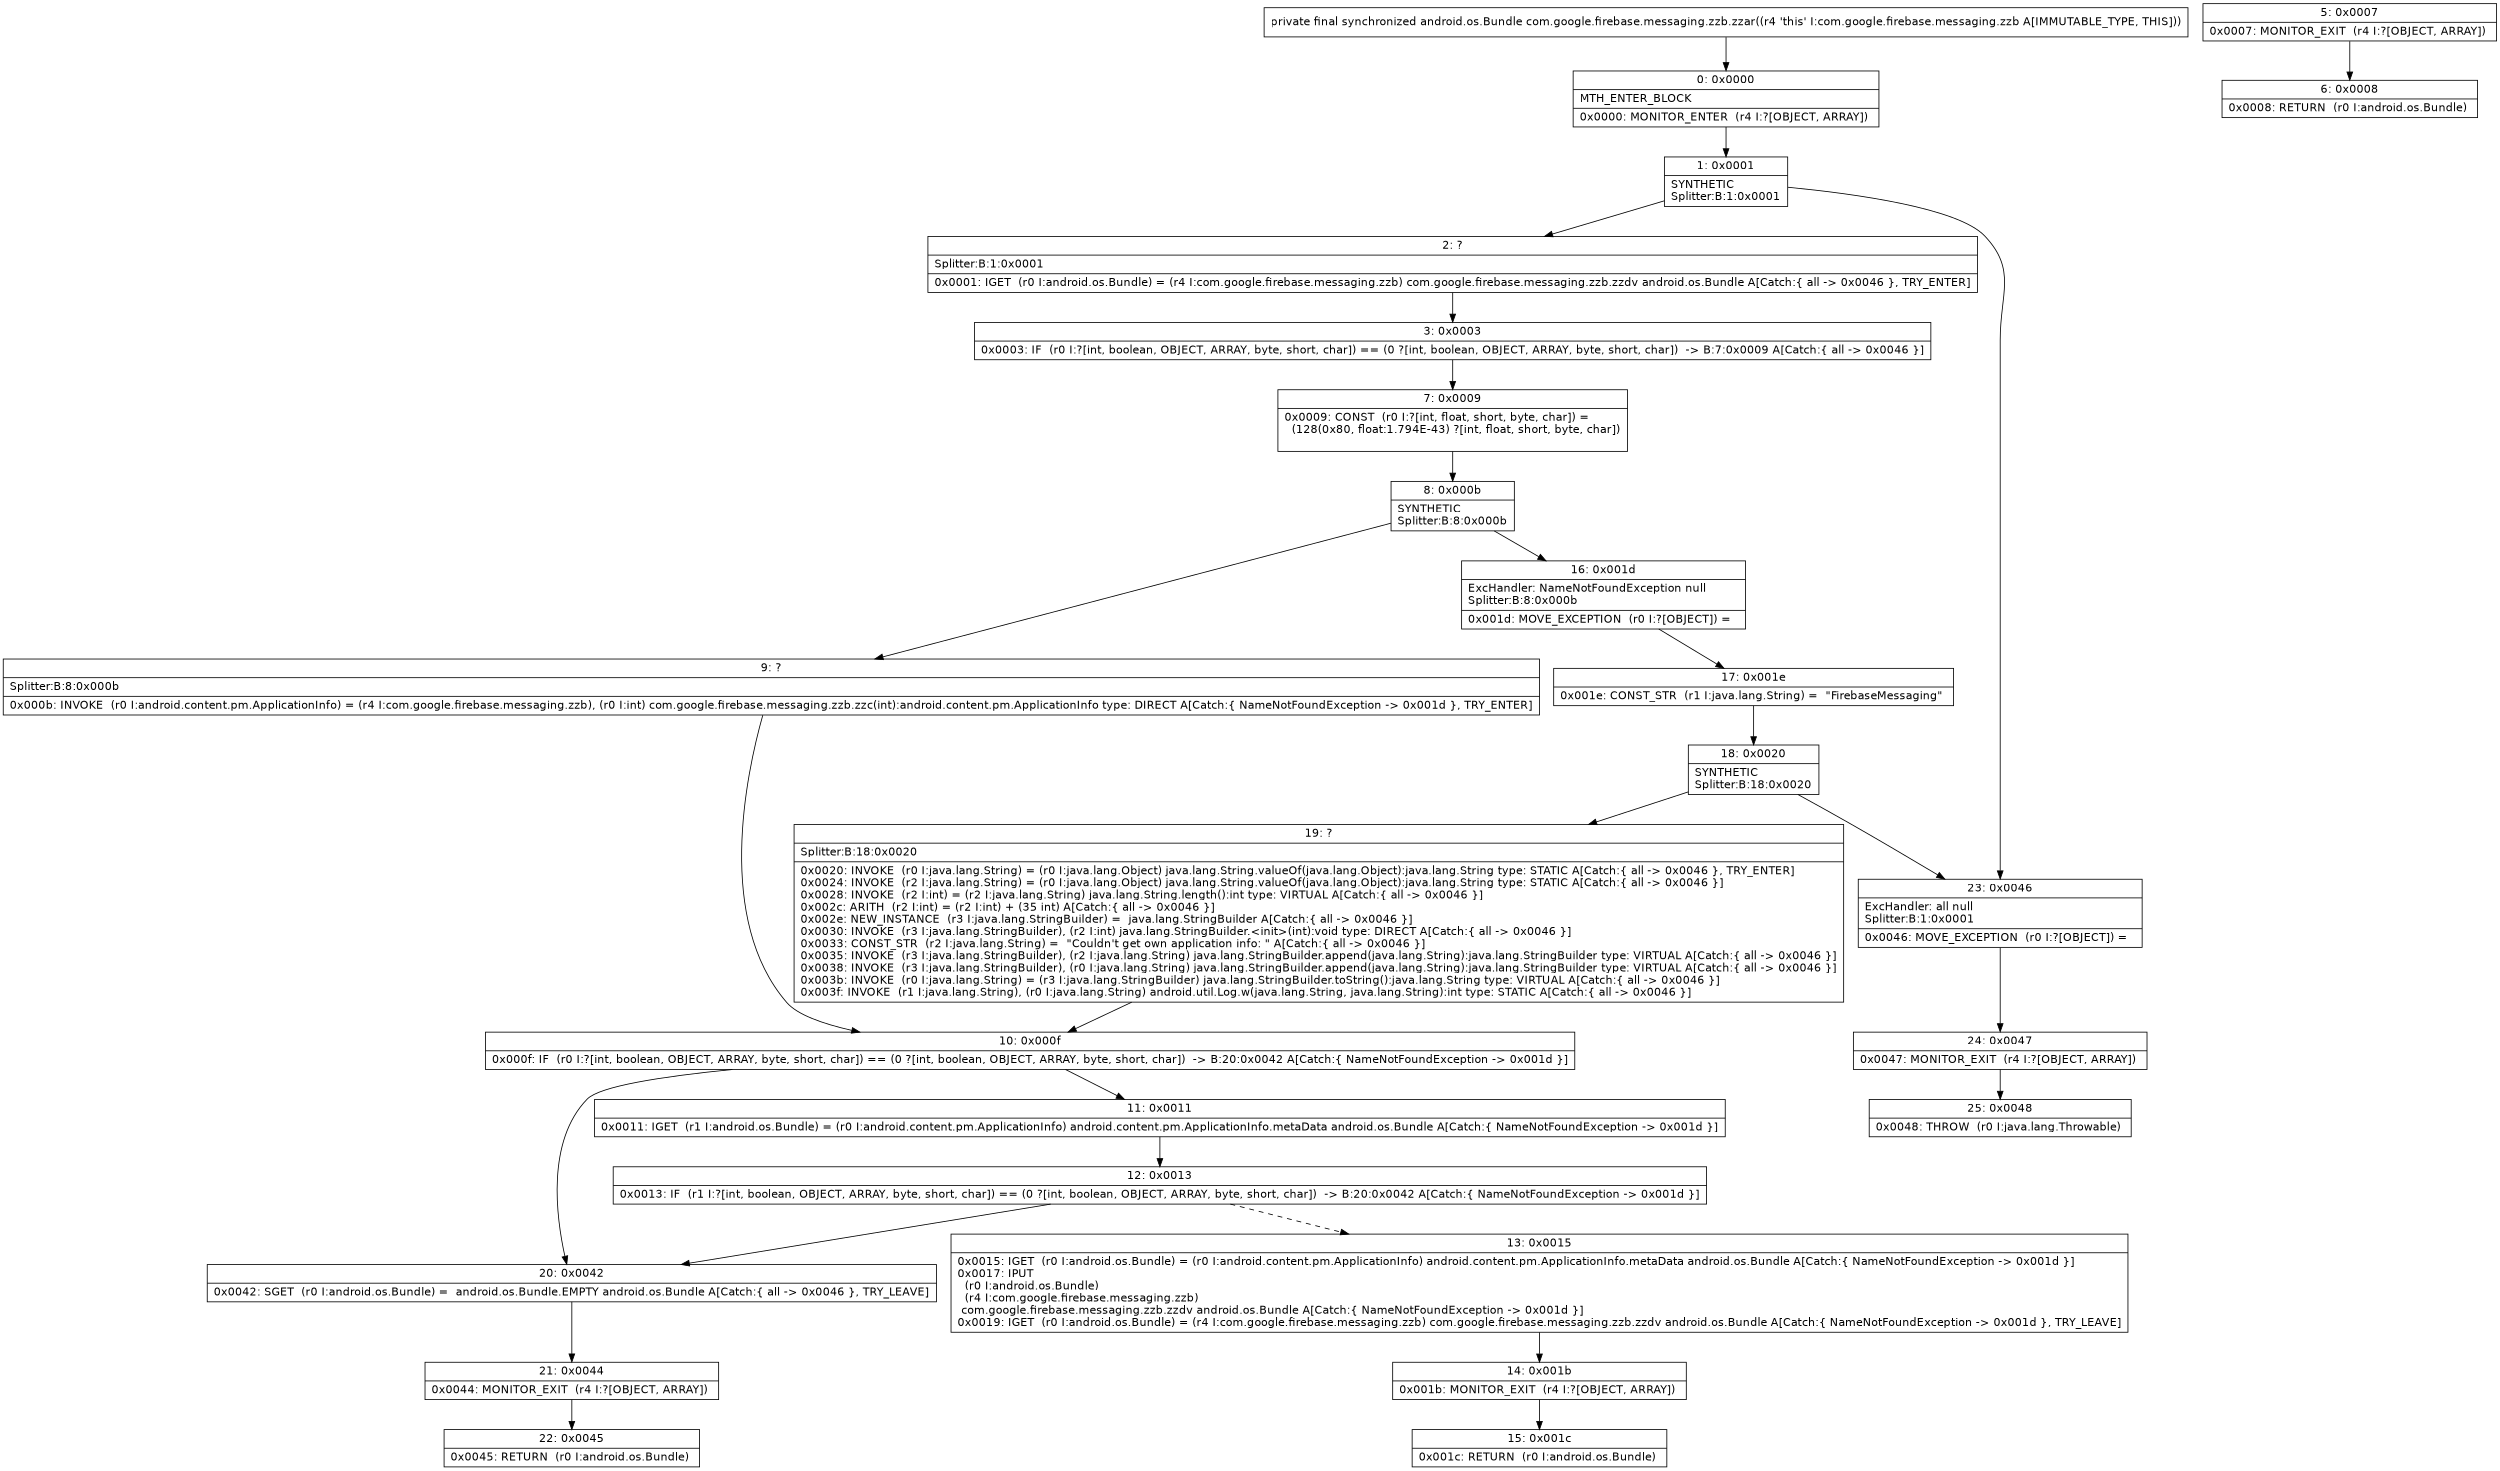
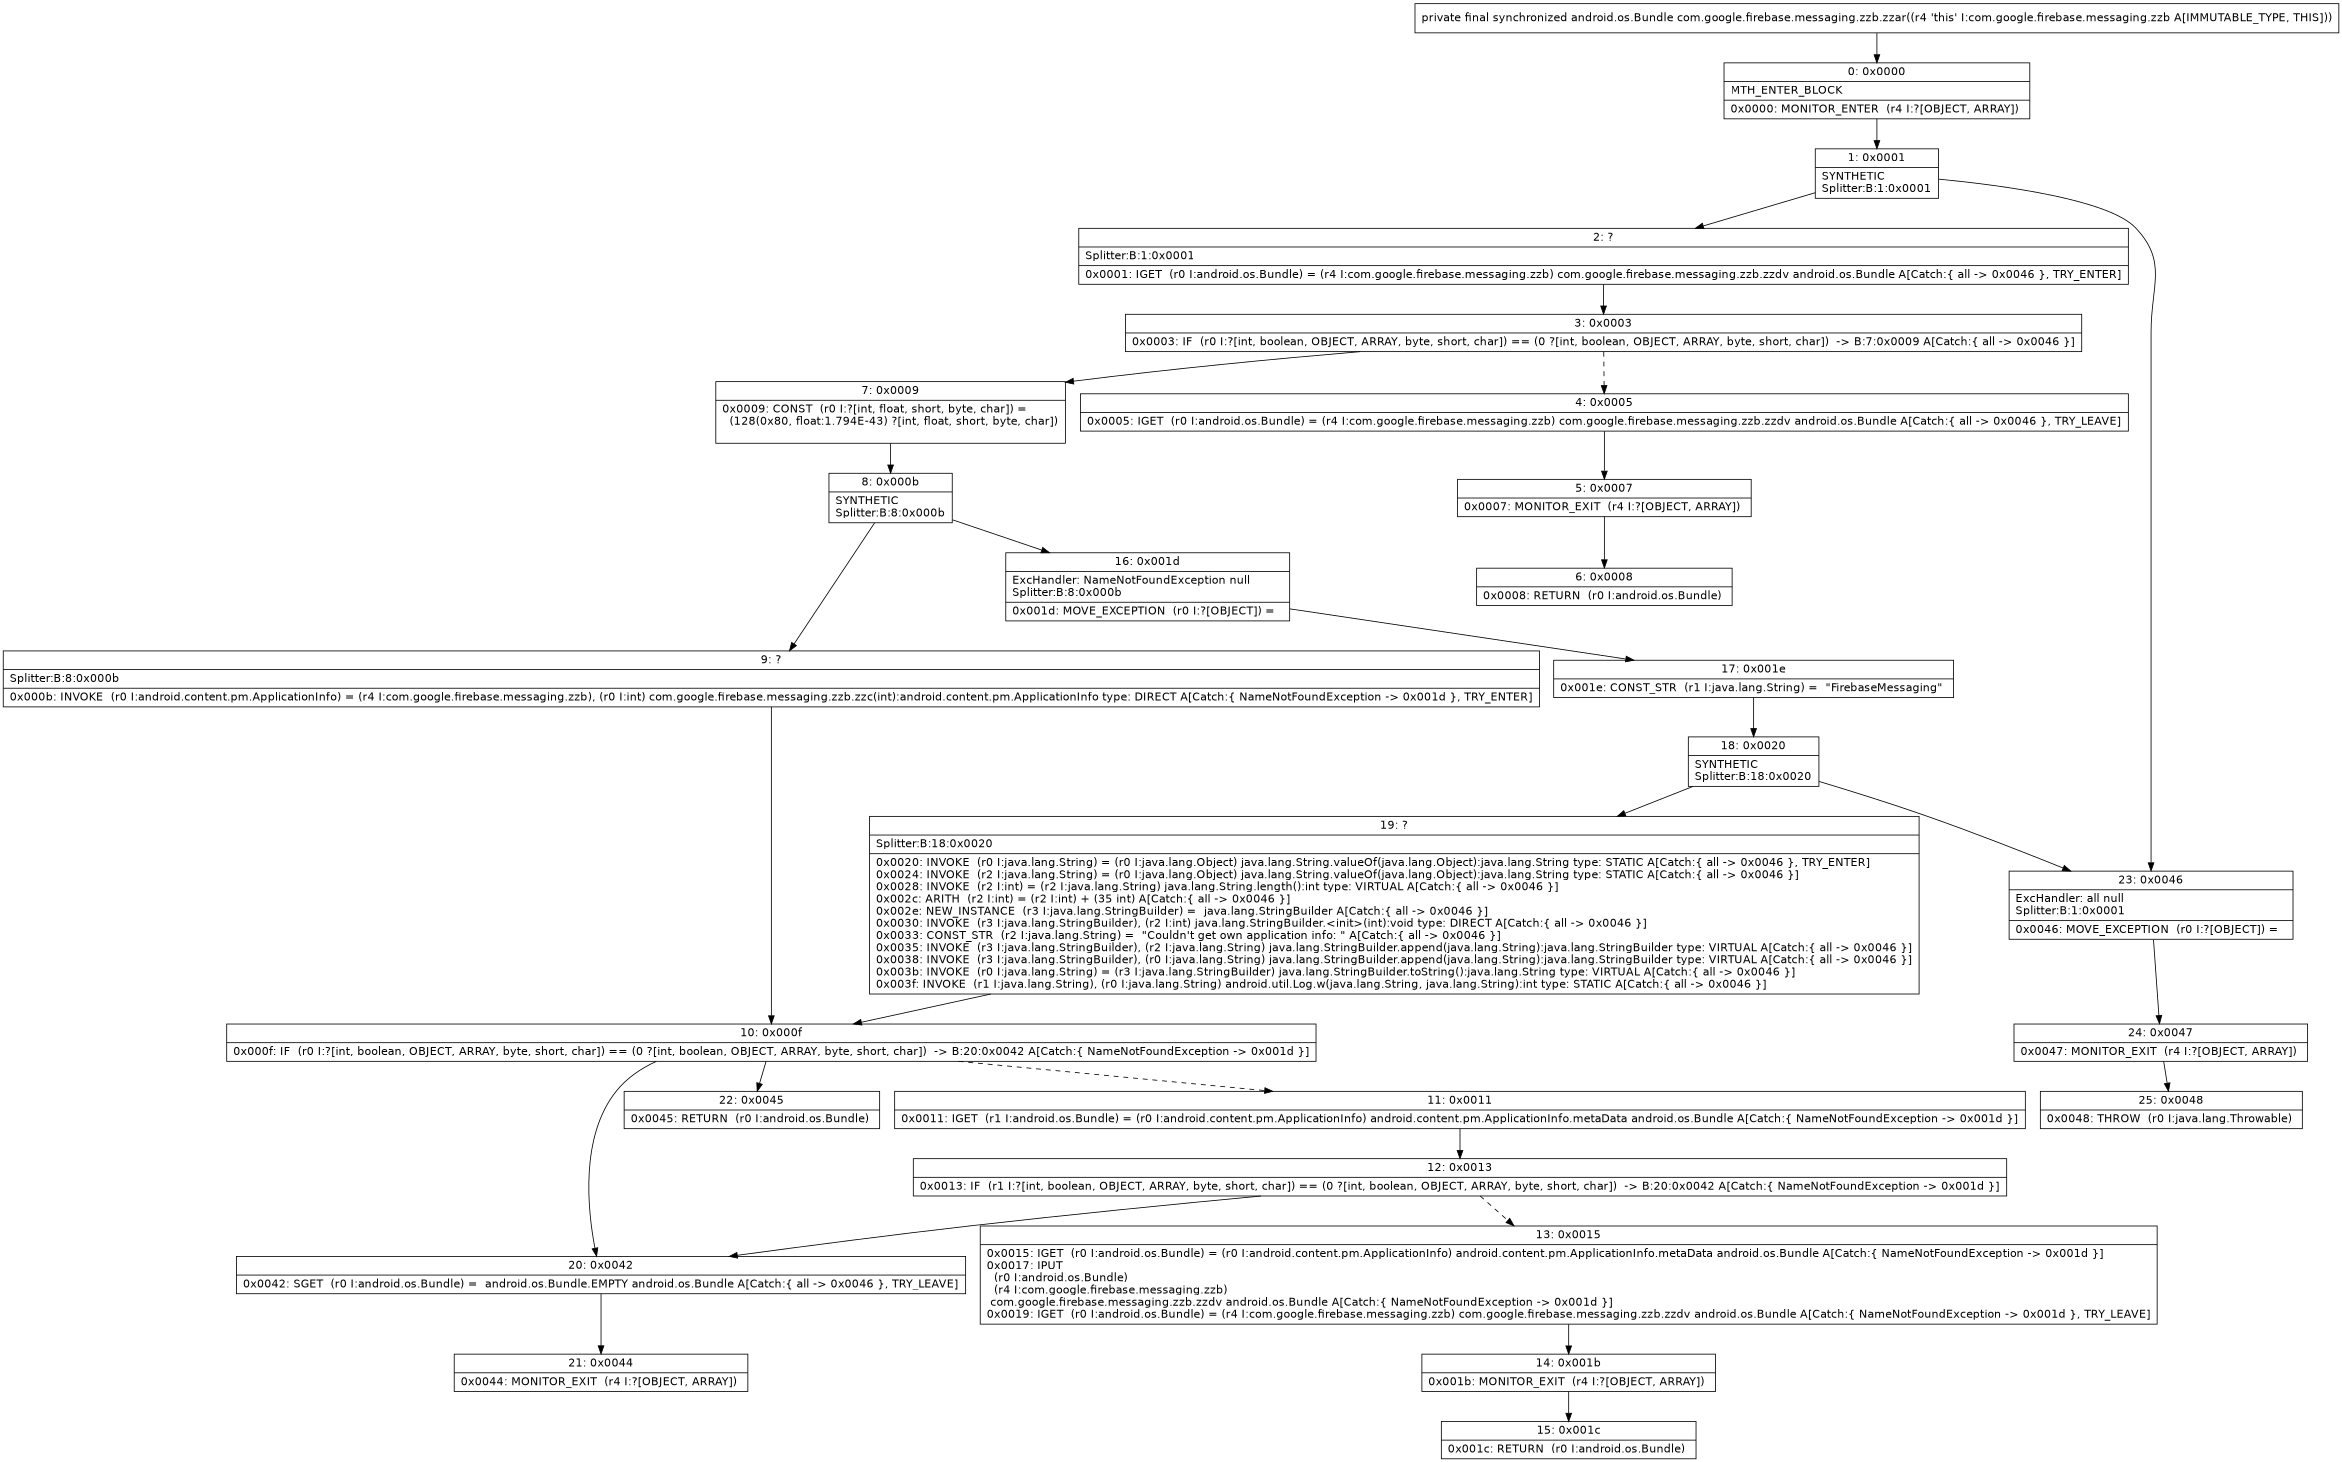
node "4: 0x0005": added
edge "10: 0x000f" -> "11: 0x0011": style solid -> dashed
edge "21: 0x0044" -> "22: 0x0045": now "10: 0x000f" -> "22: 0x0045"
